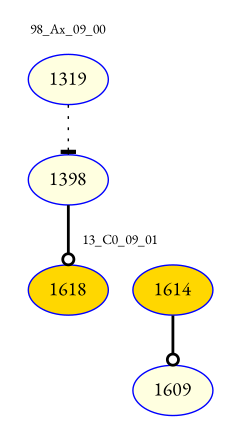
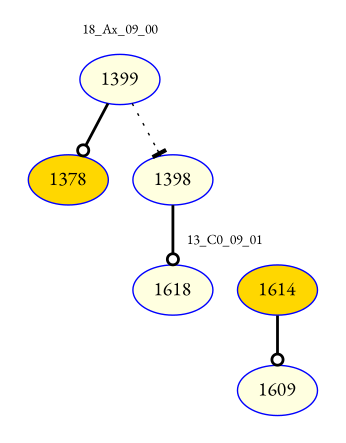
cluster "98_Ax_09_00": label "98_Ax_09_00" -> "18_Ax_09_00"
node "1319": label "1319" -> "1399"
node "1378": added
node "1618": fillcolor gold -> lightyellow
